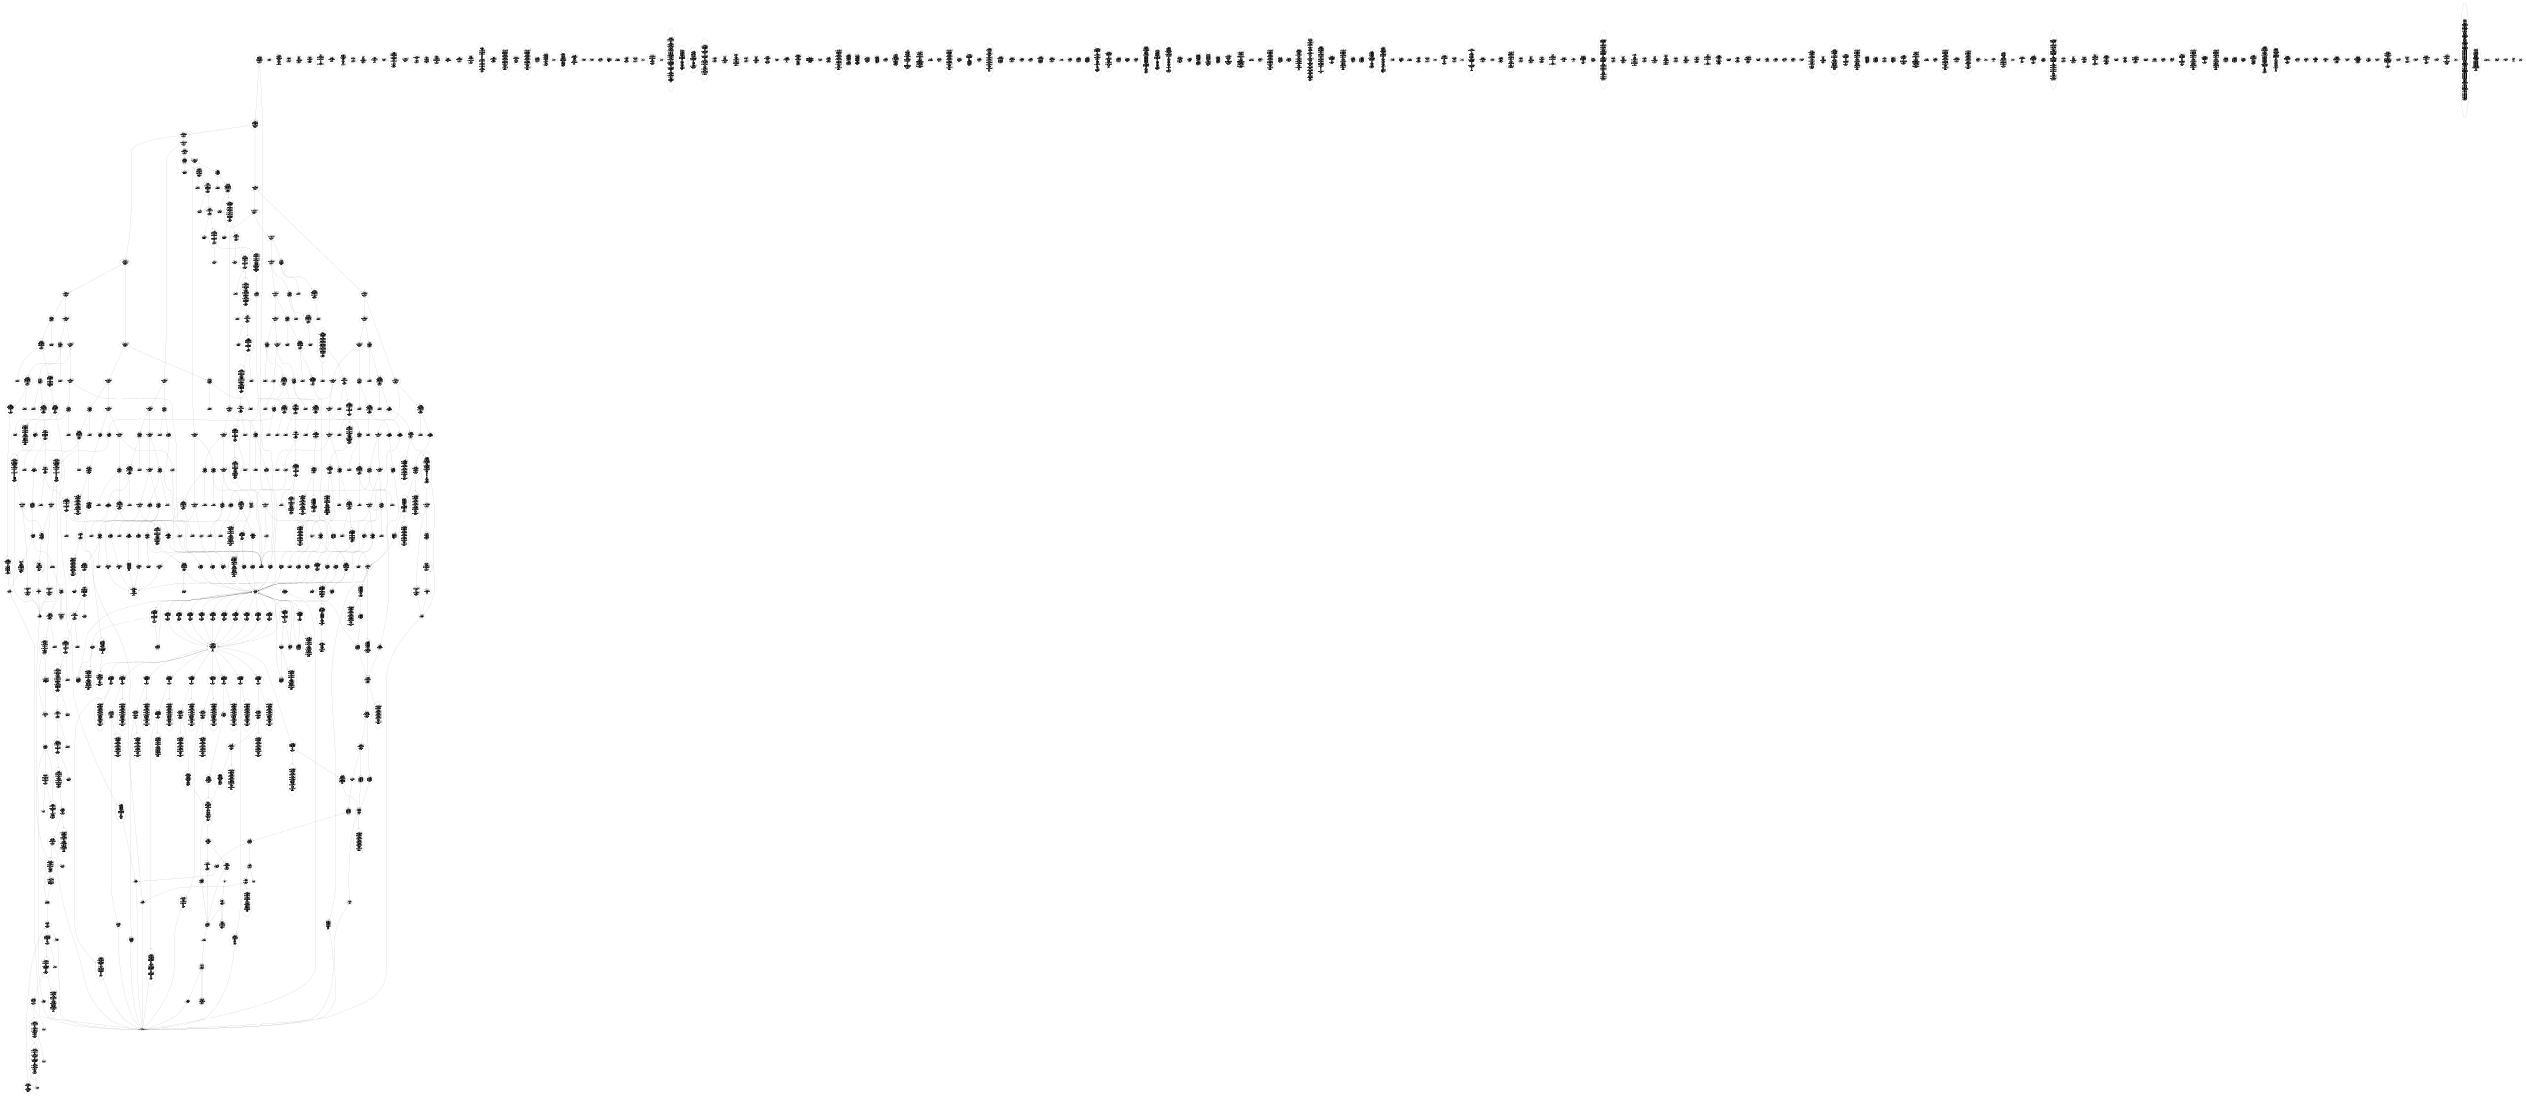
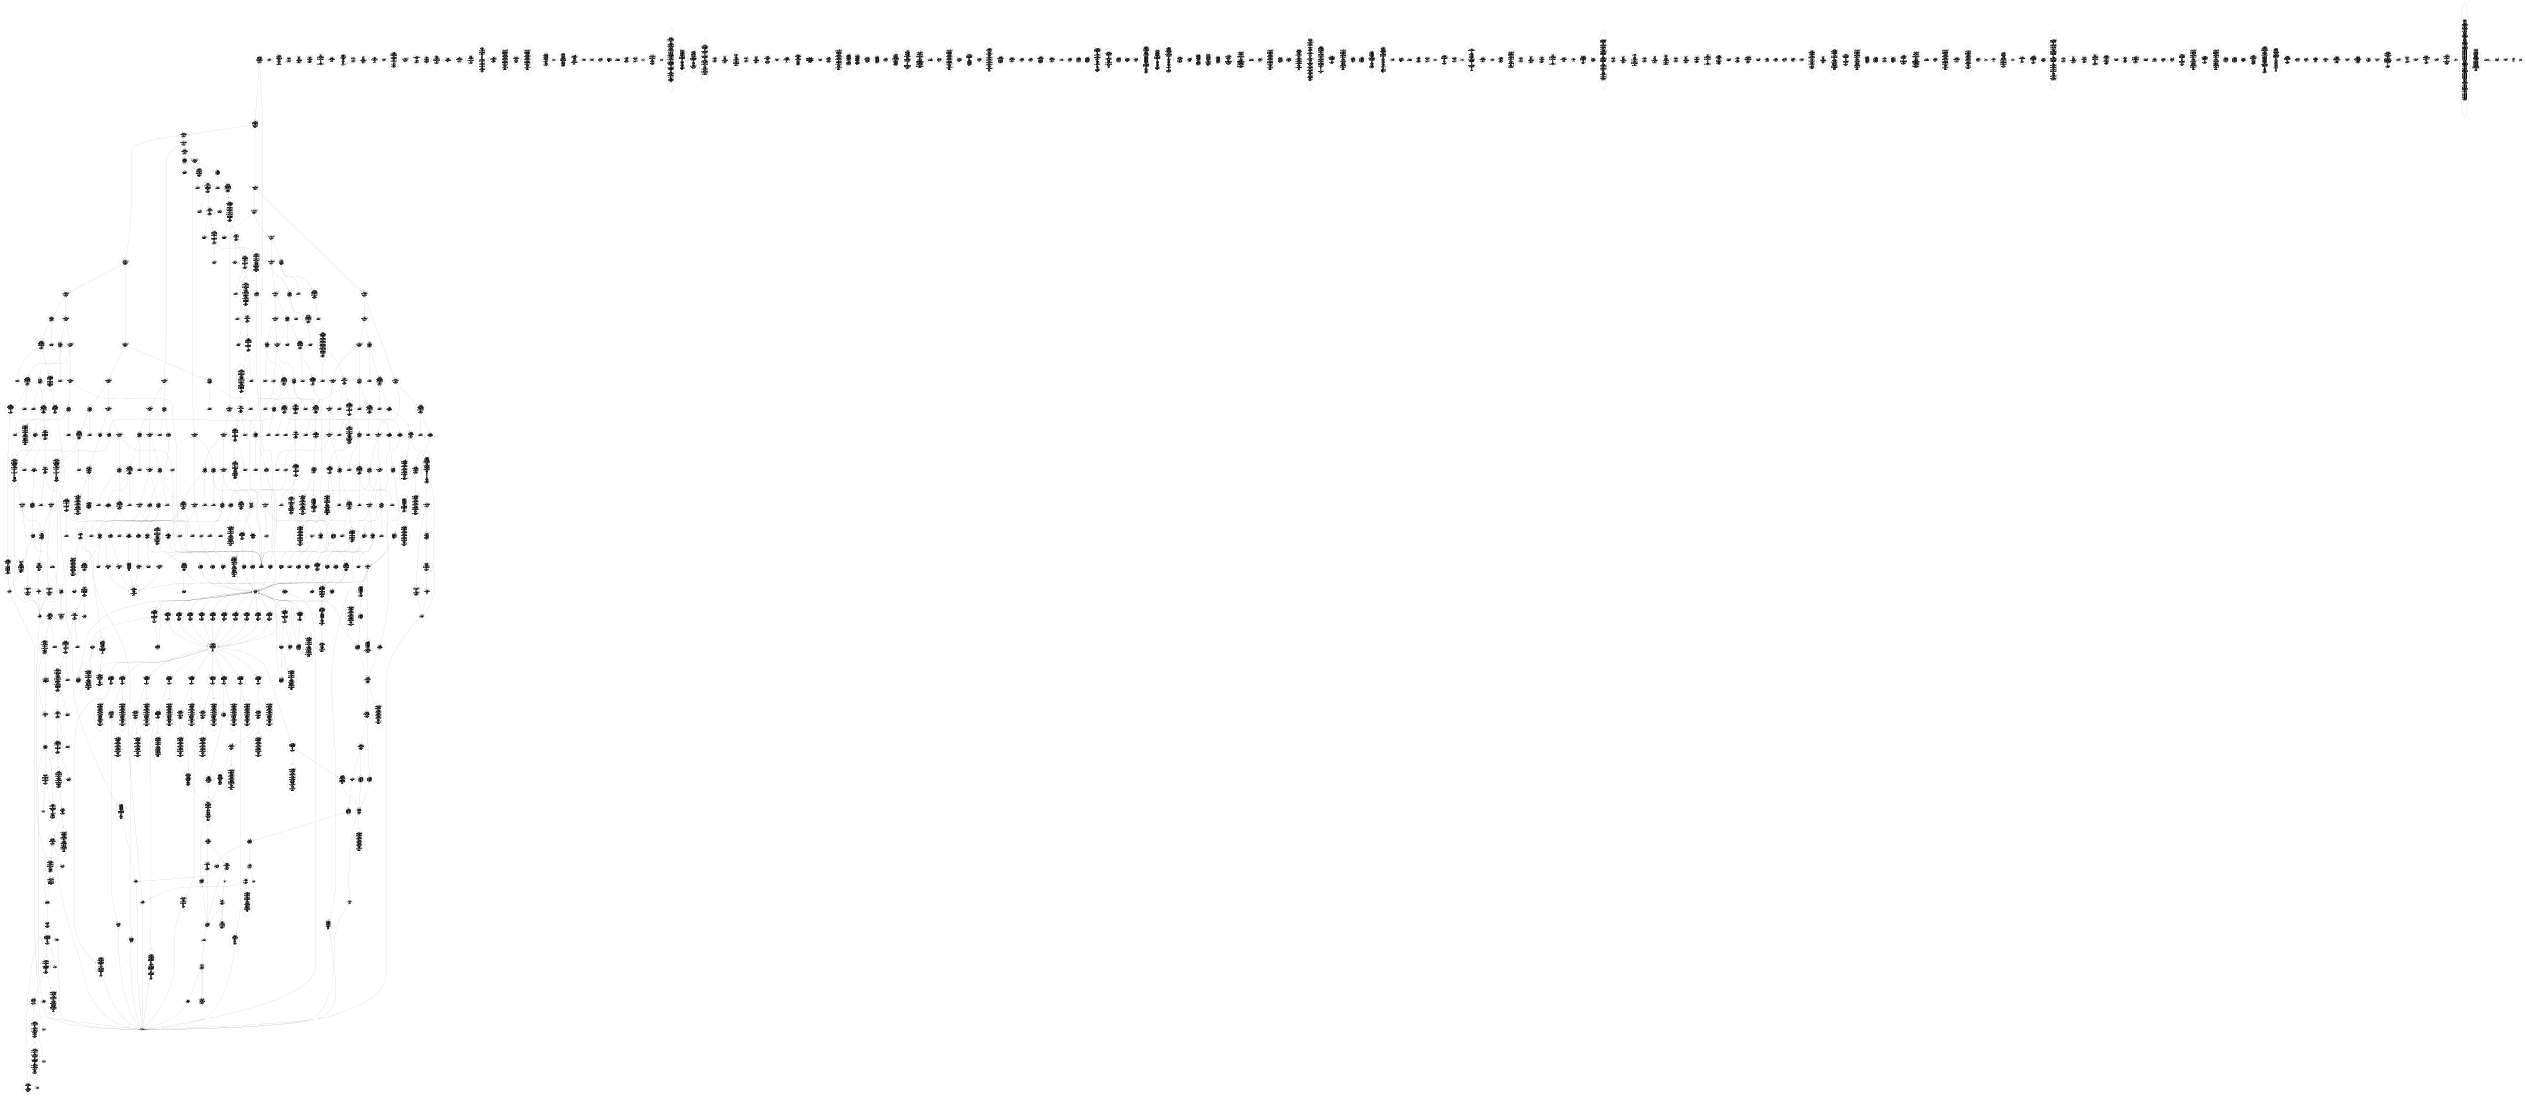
node "# 0x1099 JUMPDEST PUSHX Data PUSHX Data PUSHX Data JUMP": removed
